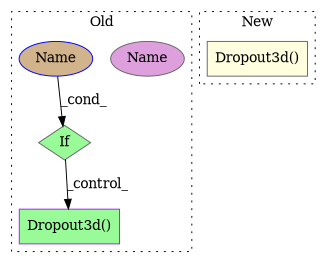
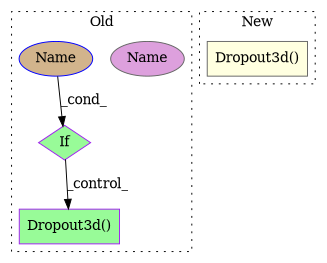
node "If": color gray40 -> purple
